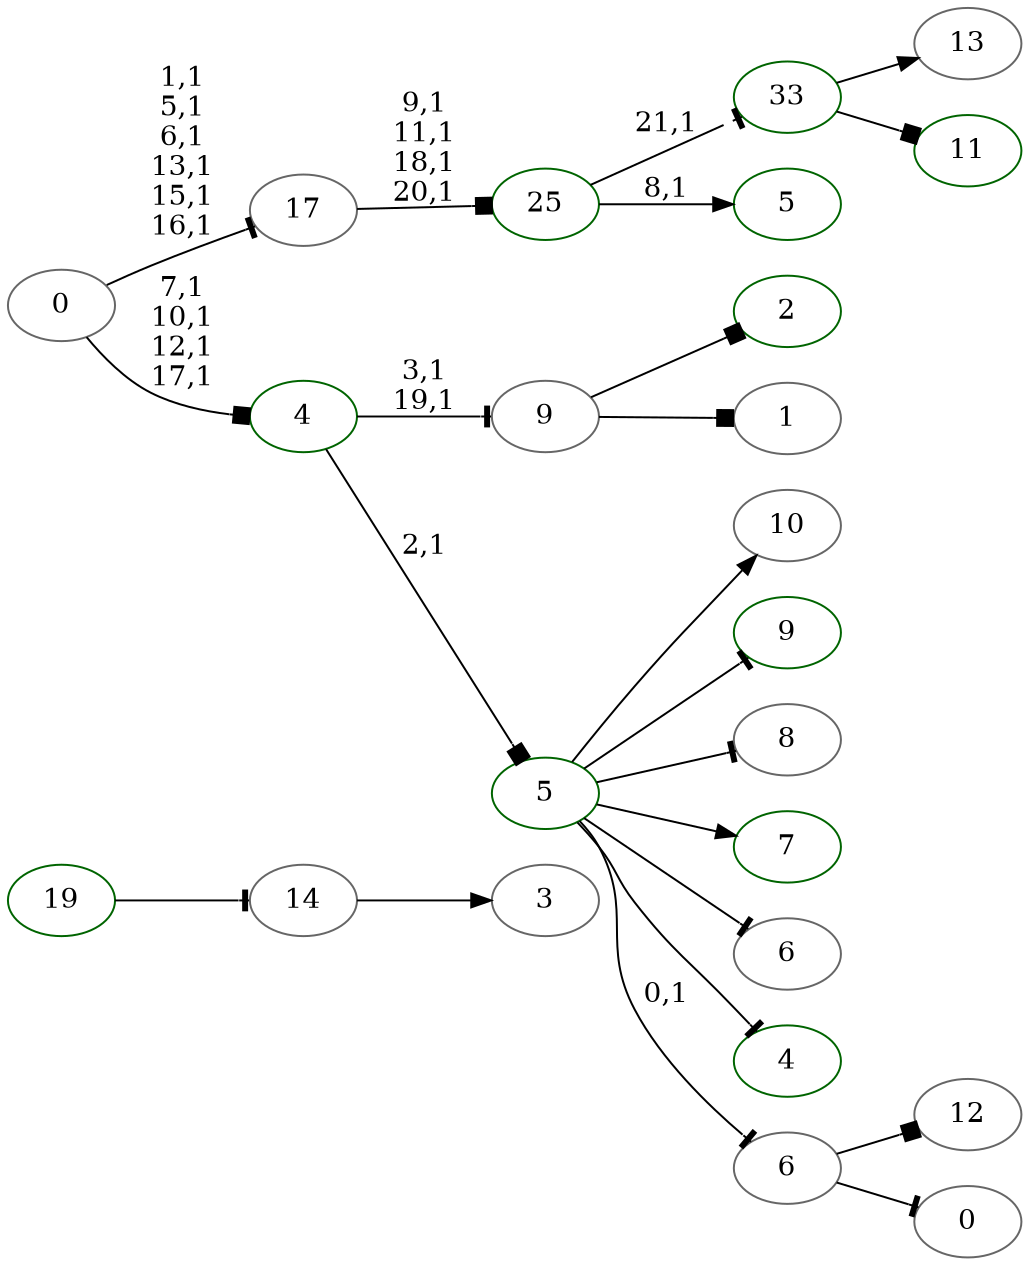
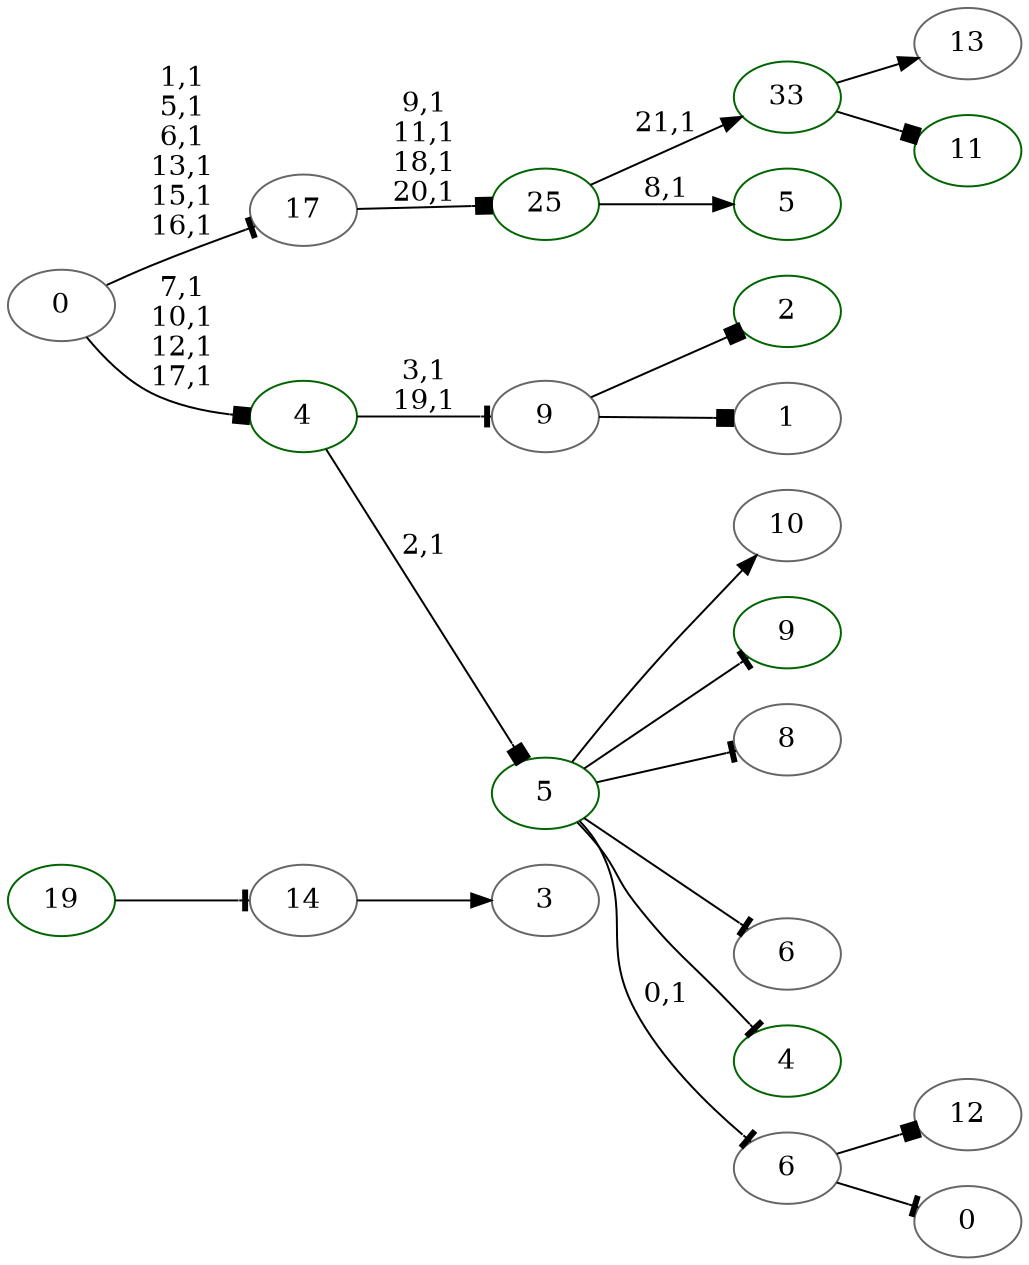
edge "25" -> "33": arrowhead tee -> normal
node "7": removed
